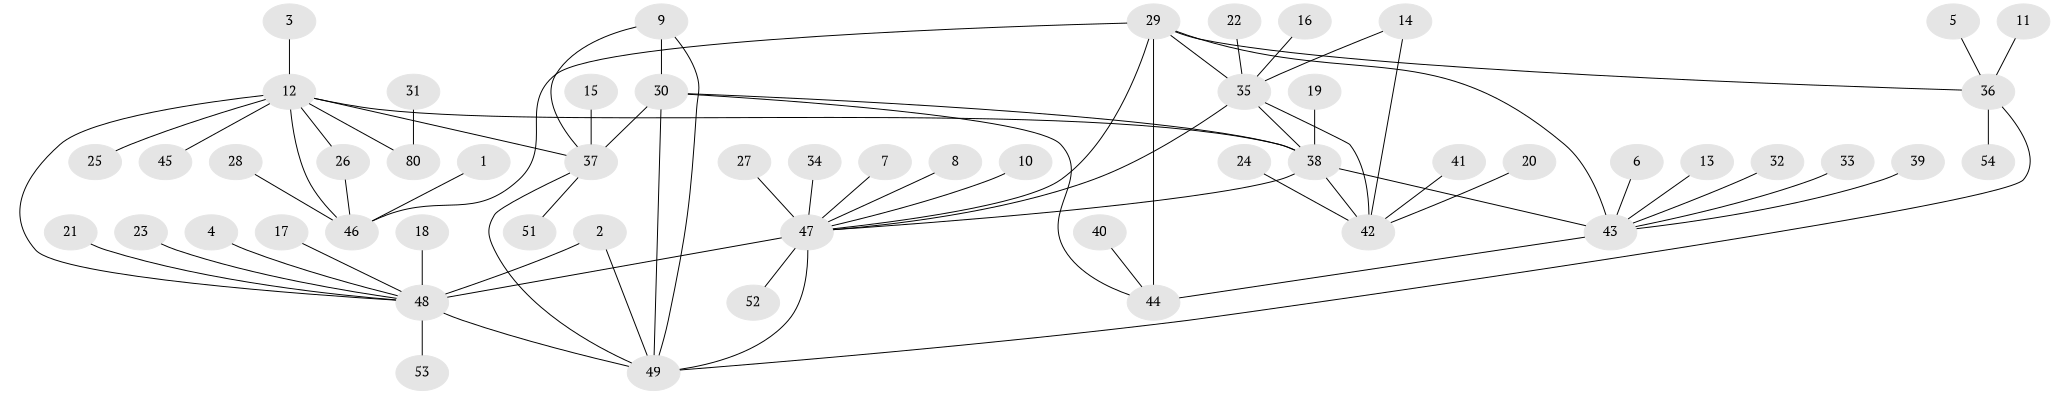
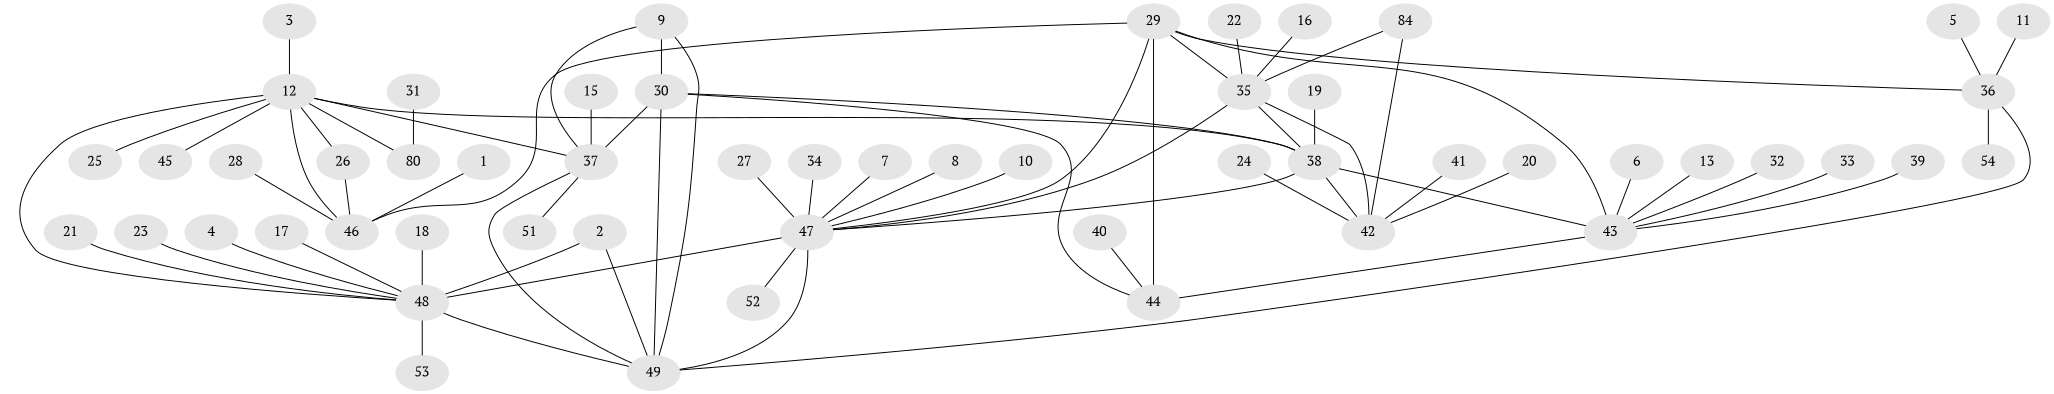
node "14": label "14" -> "84"
